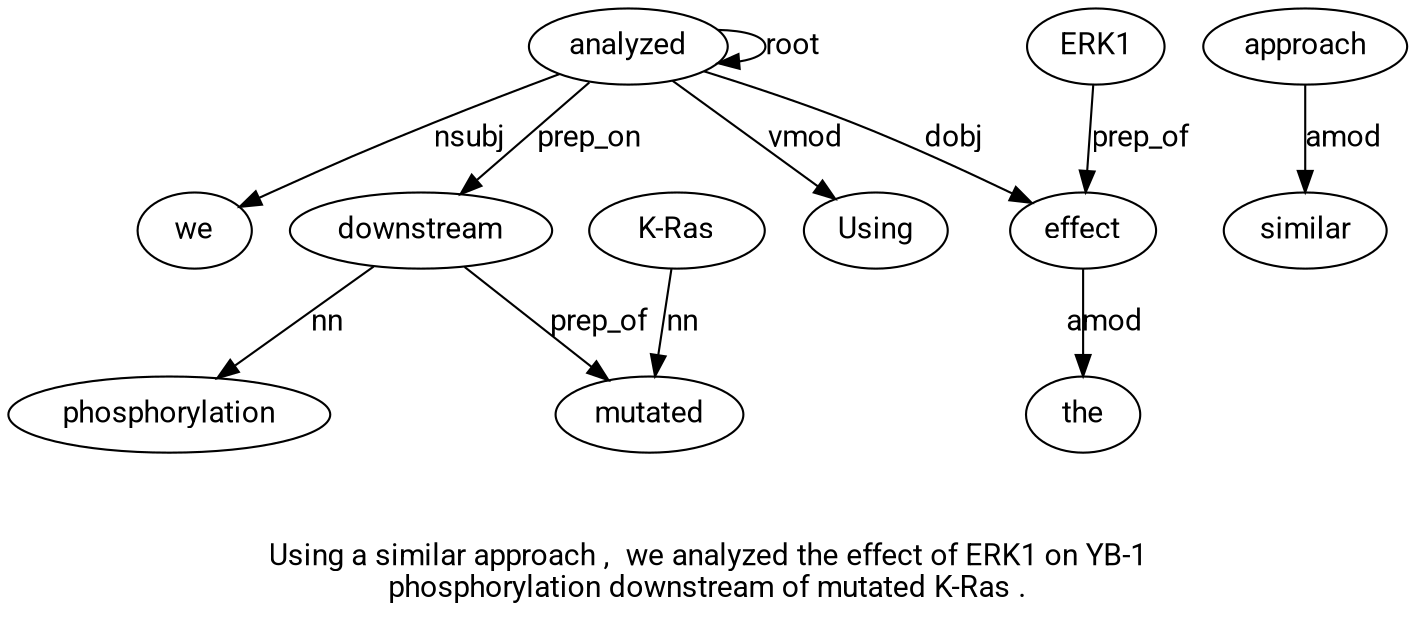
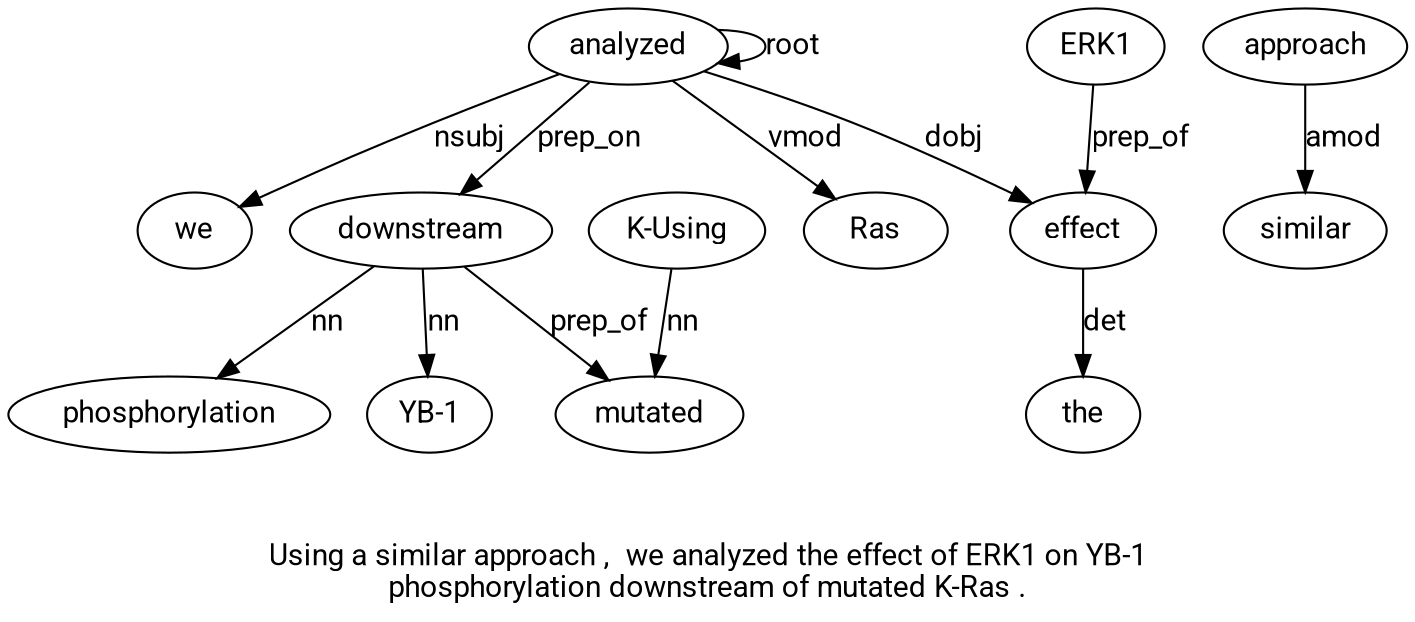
node "K-Ras": label "K-Ras" -> "K-Using"
node "Using": label "Using" -> "Ras"
edge "effect" -> "the": label "amod" -> "det"
node "YB-1": added
